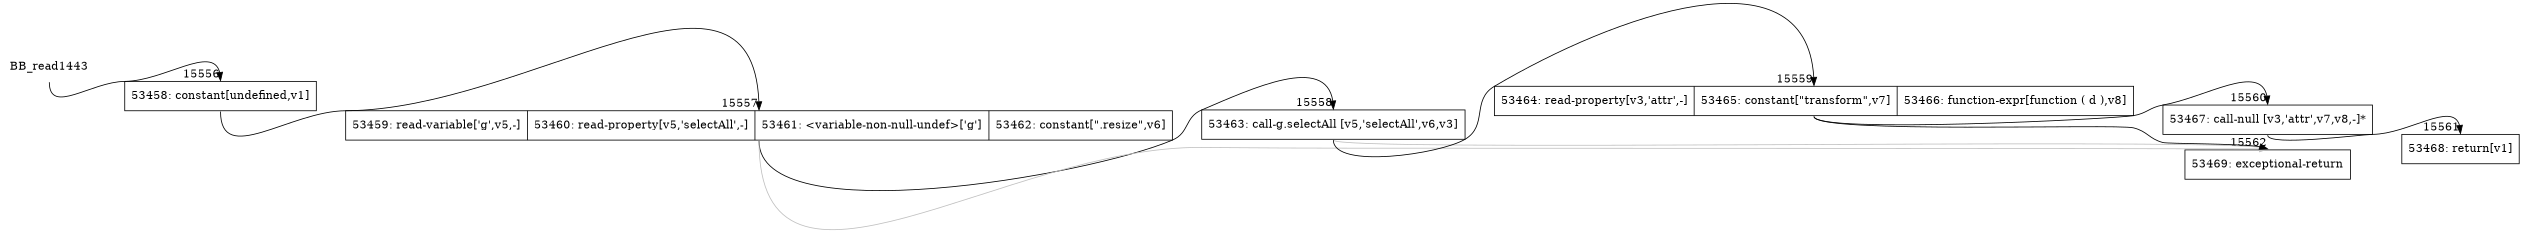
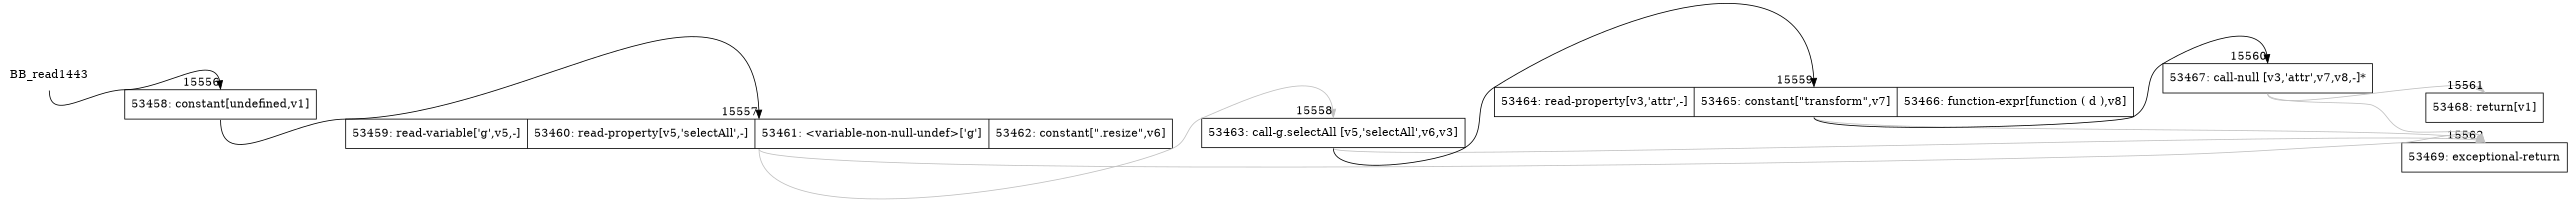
edge "53467: call-null [v3,'attr',v7,v8,-]*" -> "53469: exceptional-return": added
edge "53464: read-property[v3,'attr',-]" -> "53469: exceptional-return": color black -> gray
edge "53467: call-null [v3,'attr',v7,v8,-]*" -> "53468: return[v1]": color black -> gray
edge "53459: read-variable['g',v5,-]" -> "53463: call-g.selectAll [v5,'selectAll',v6,v3]": color black -> gray
